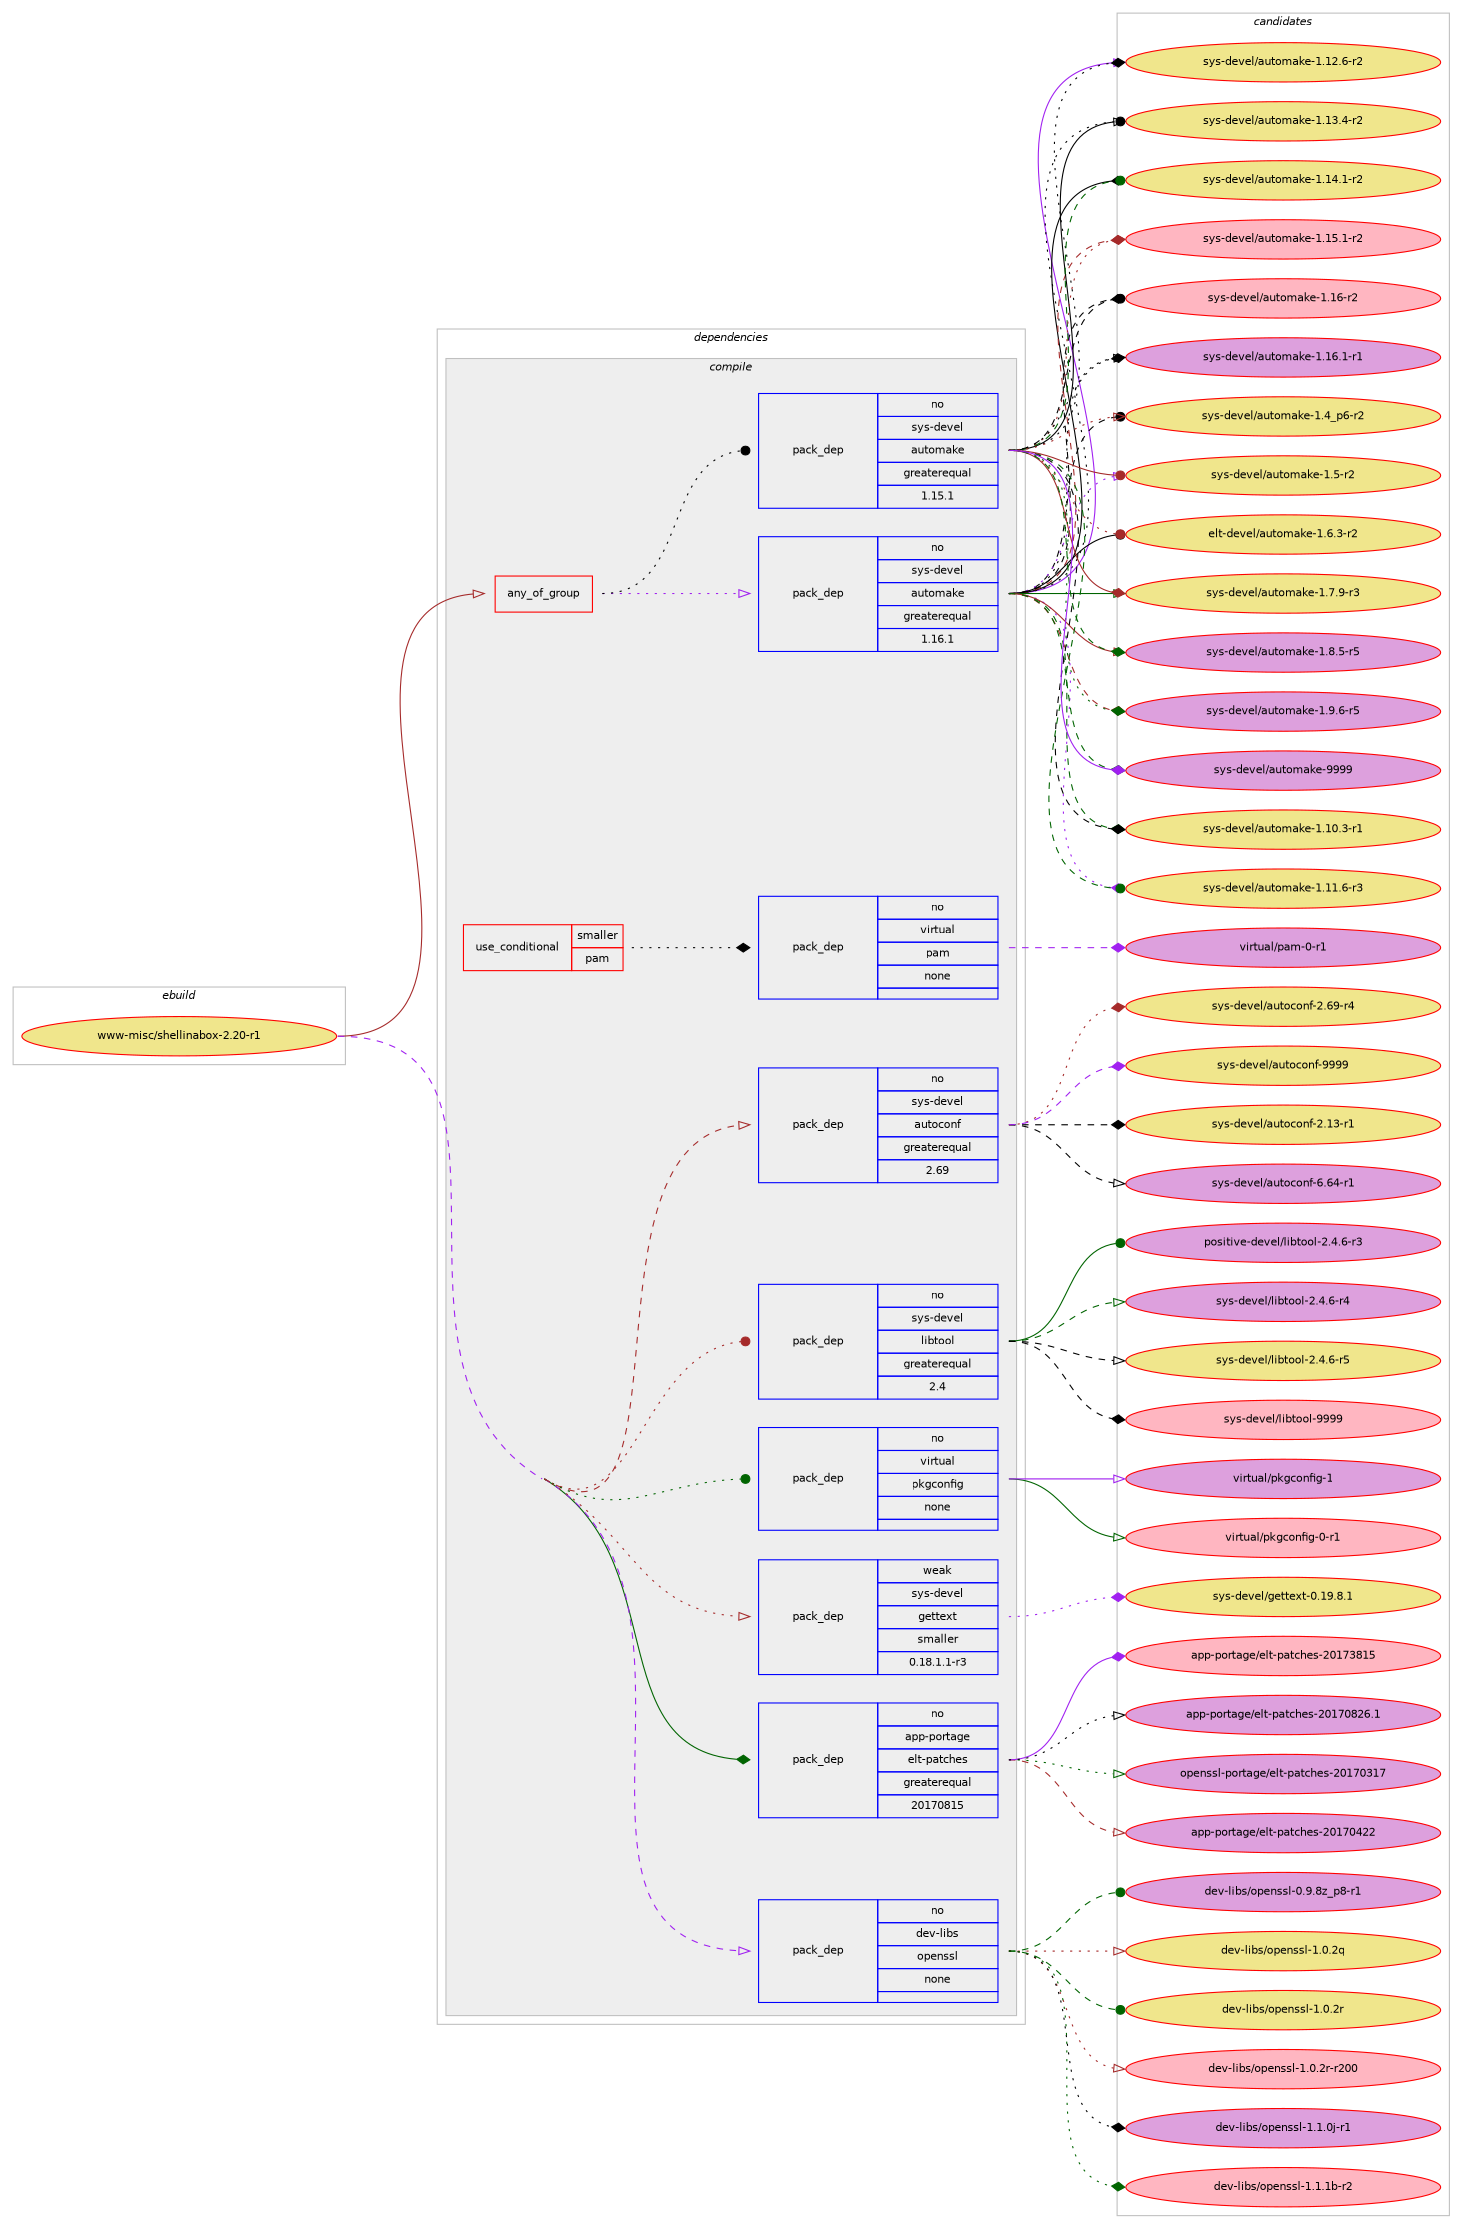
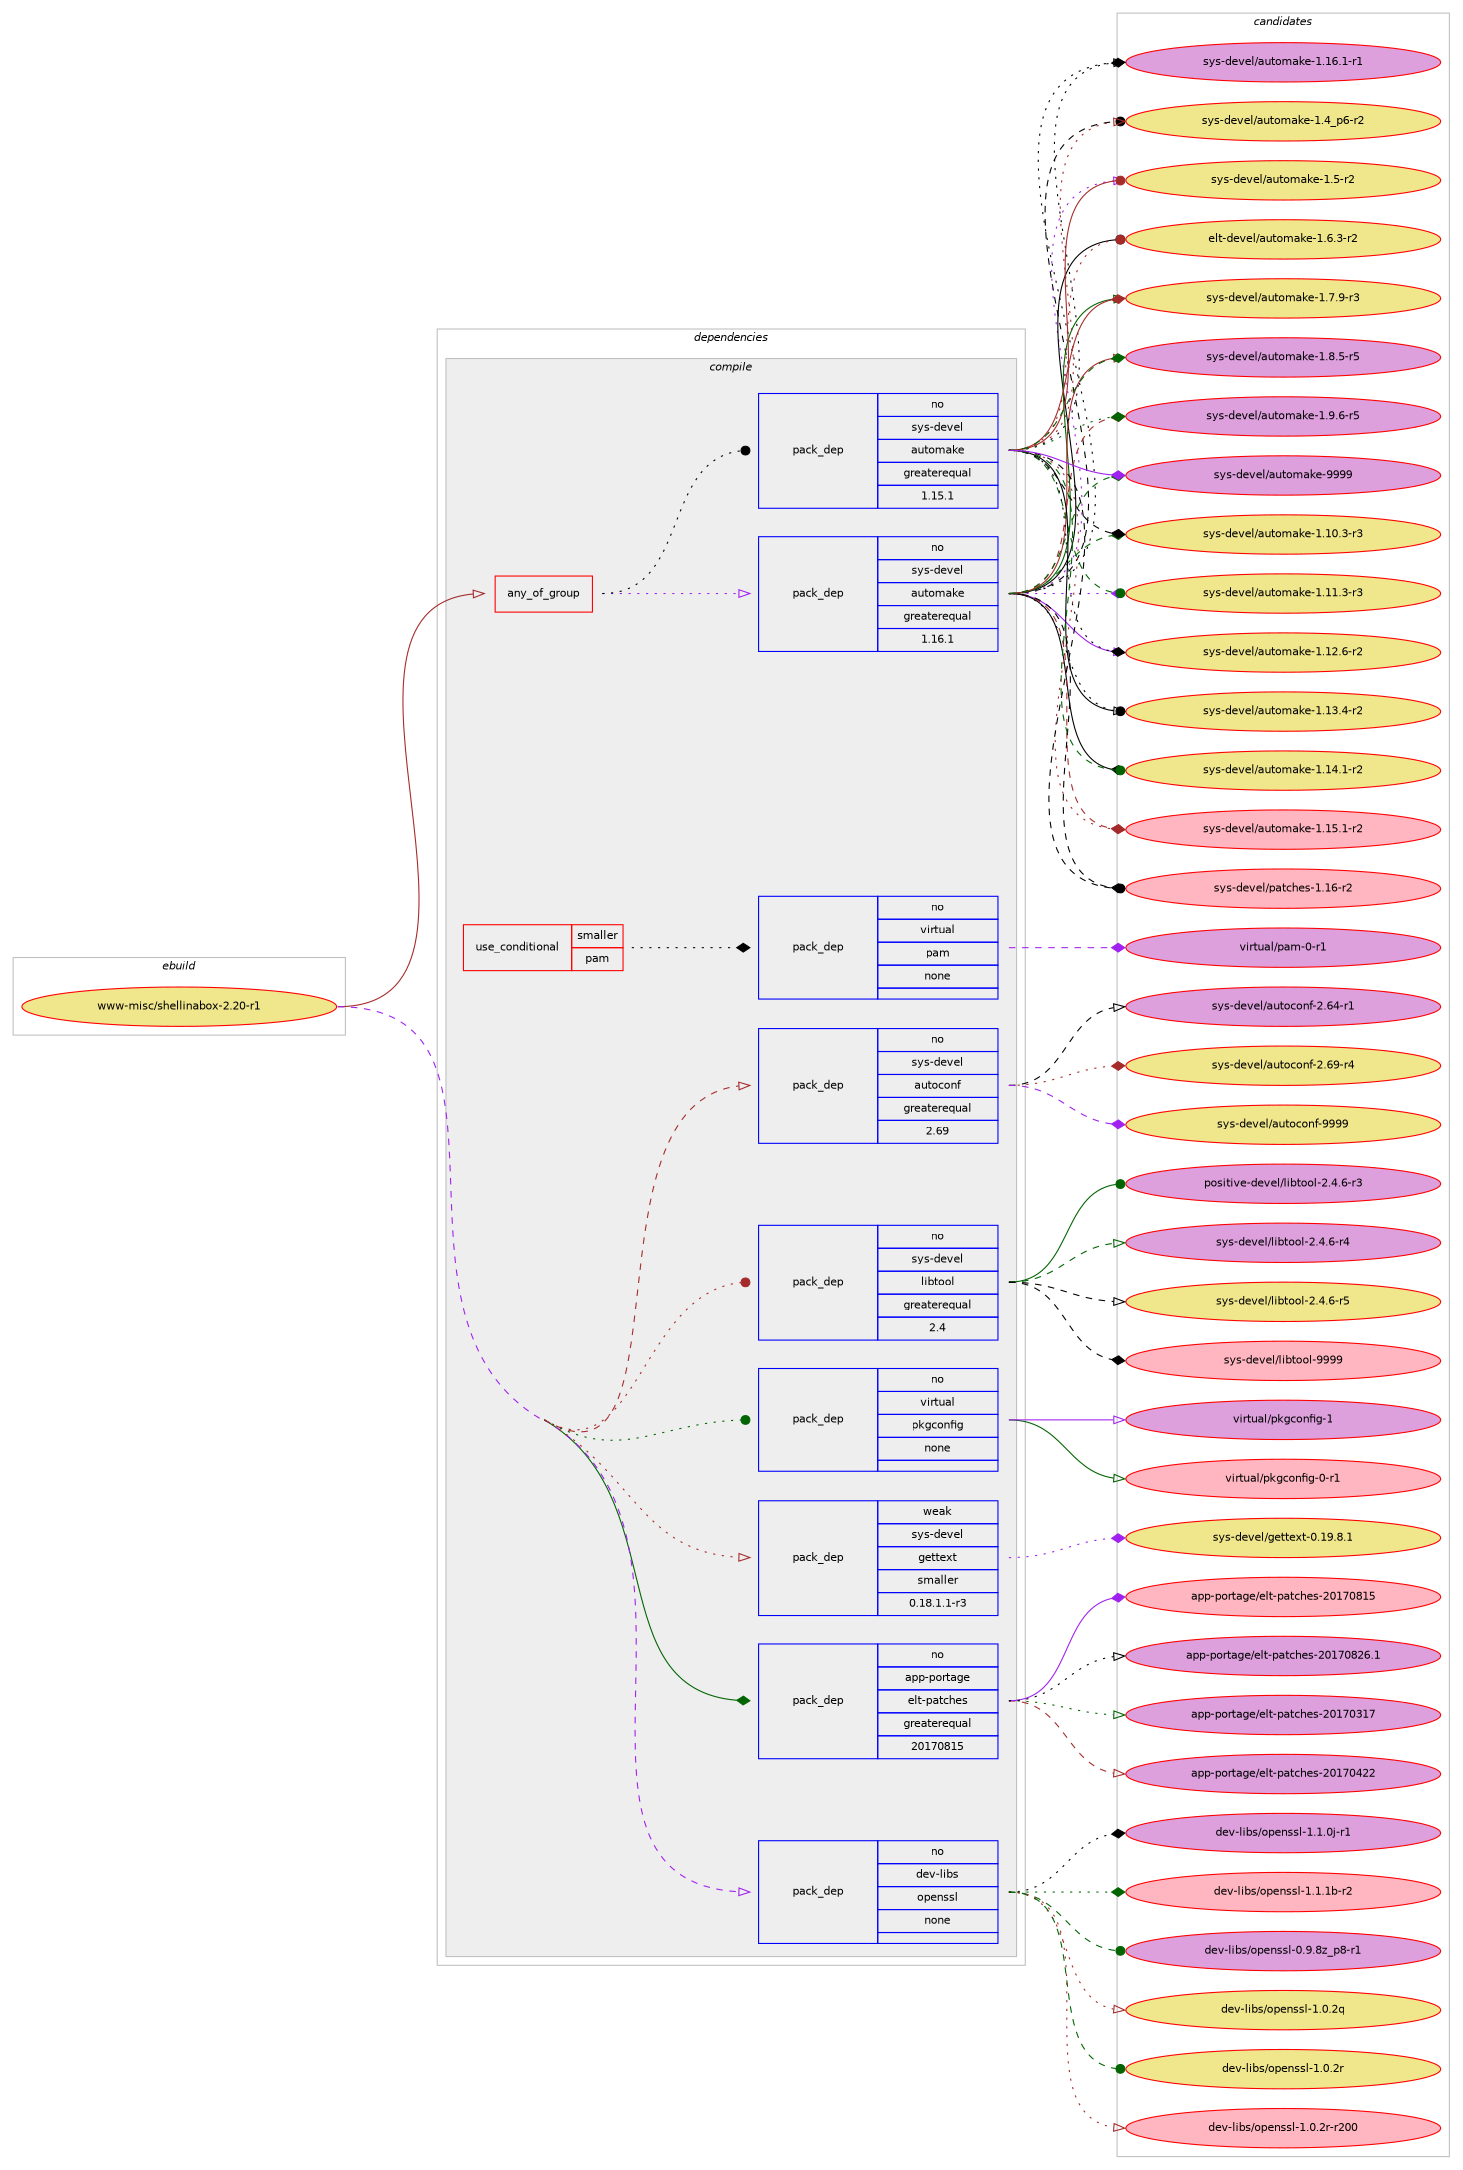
node "sys-devel/automake-1.16-r2": label "sys-devel/automake-1.16-r2" -> "sys-devel/patches-1.16-r2"
node "sys-devel/automake-1.10.3-r1": label "sys-devel/automake-1.10.3-r1" -> "sys-devel/automake-1.10.3-r3"
node "sys-devel/automake-1.11.6-r3": label "sys-devel/automake-1.11.6-r3" -> "sys-devel/automake-1.11.3-r3"
node "sys-devel/autoconf-2.13-r1": removed
node "sys-devel/autoconf-6.64-r1": label "sys-devel/autoconf-6.64-r1" -> "sys-devel/autoconf-2.64-r1"
node "app-portage/elt-patches-20173815": label "app-portage/elt-patches-20173815" -> "app-portage/elt-patches-20170815"
node "openssl-portage/elt-patches-20170317": label "openssl-portage/elt-patches-20170317" -> "app-portage/elt-patches-20170317"
